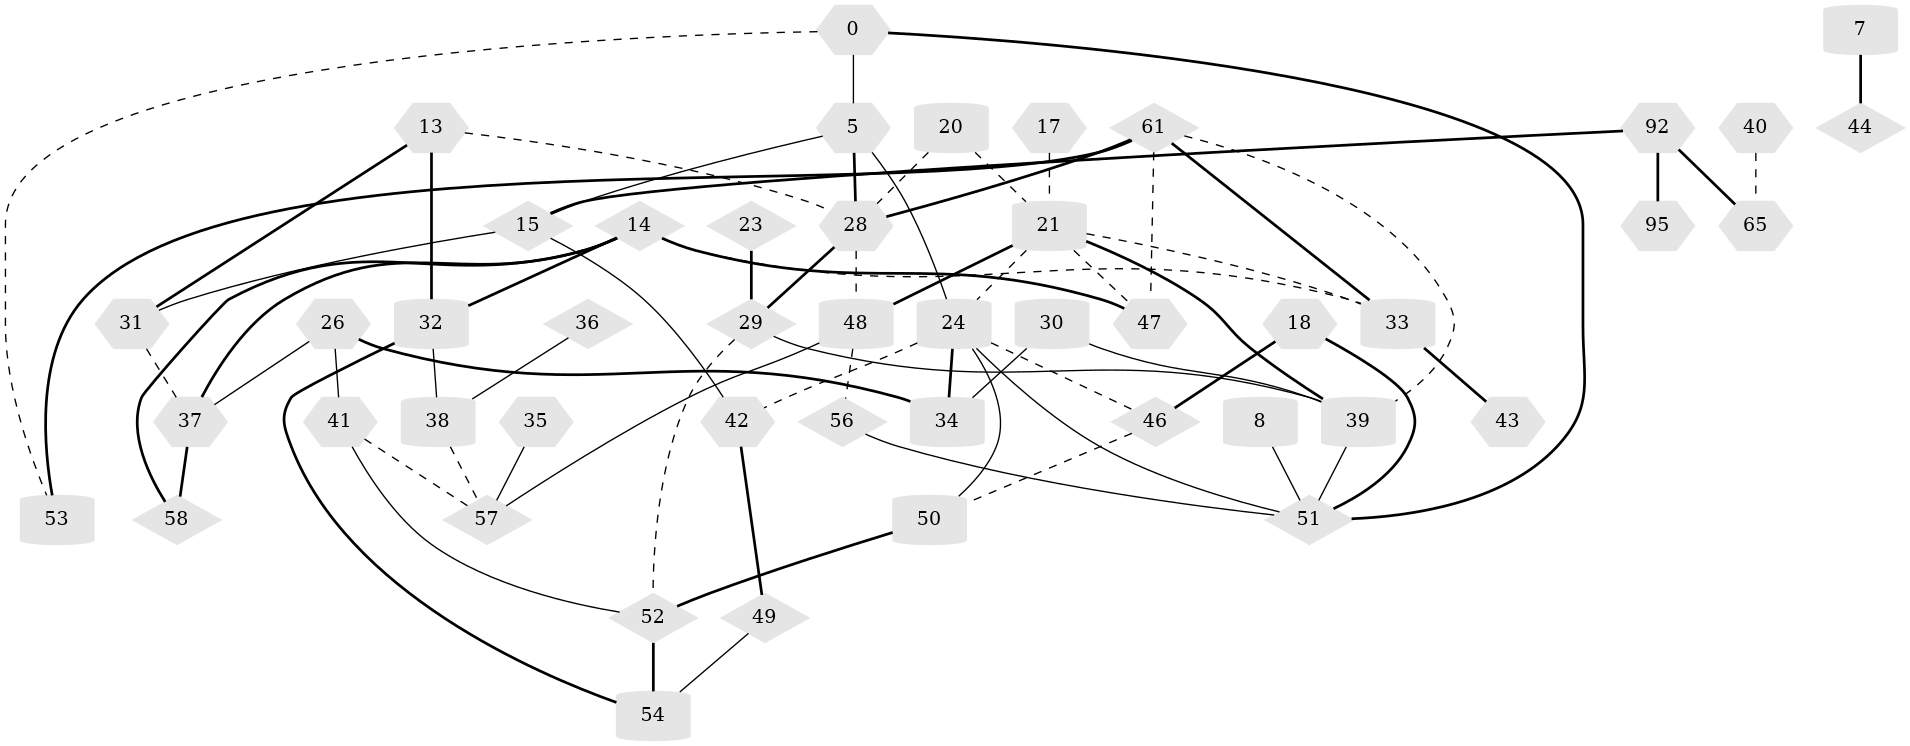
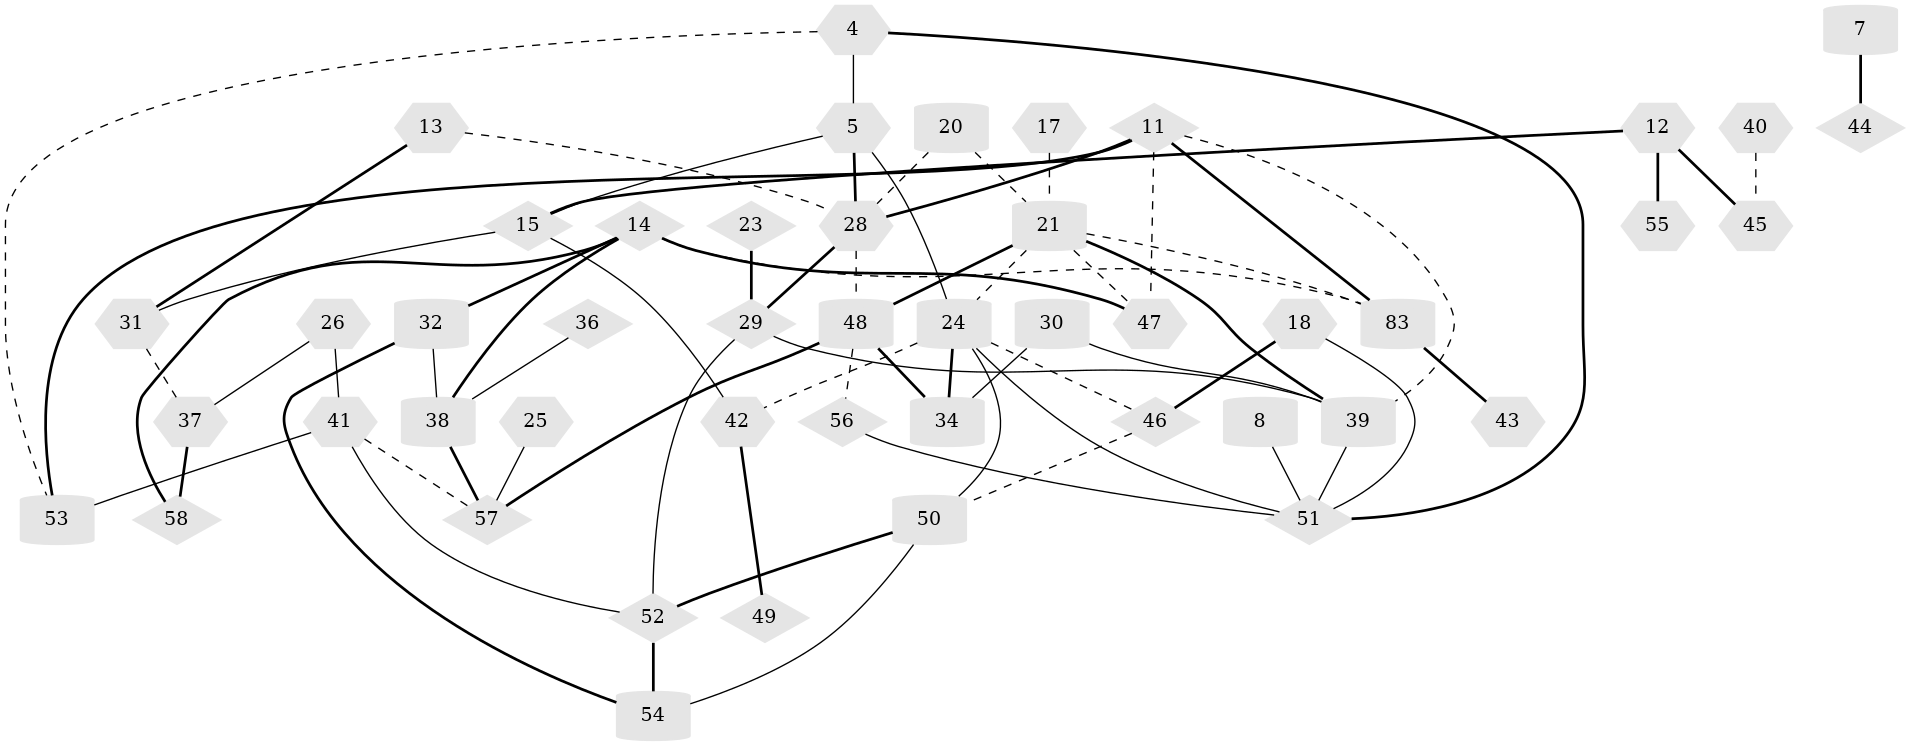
node "0": label "0" -> "4"
node "61": label "61" -> "11"
node "92": label "92" -> "12"
edge "13" -- "32": removed
node "95": label "95" -> "55"
node "65": label "65" -> "45"
edge "14" -- "37": now "14" -- "38"
node "33": label "33" -> "83"
edge "26" -- "34": now "48" -- "34"
edge "48" -- "57": style solid -> bold
edge "18" -- "51": style bold -> solid
node "35": label "35" -> "25"
edge "29" -- "52": style dashed -> solid
edge "41" -- "53": added
edge "38" -- "57": style dashed -> bold
edge "49" -- "54": now "50" -- "54"
